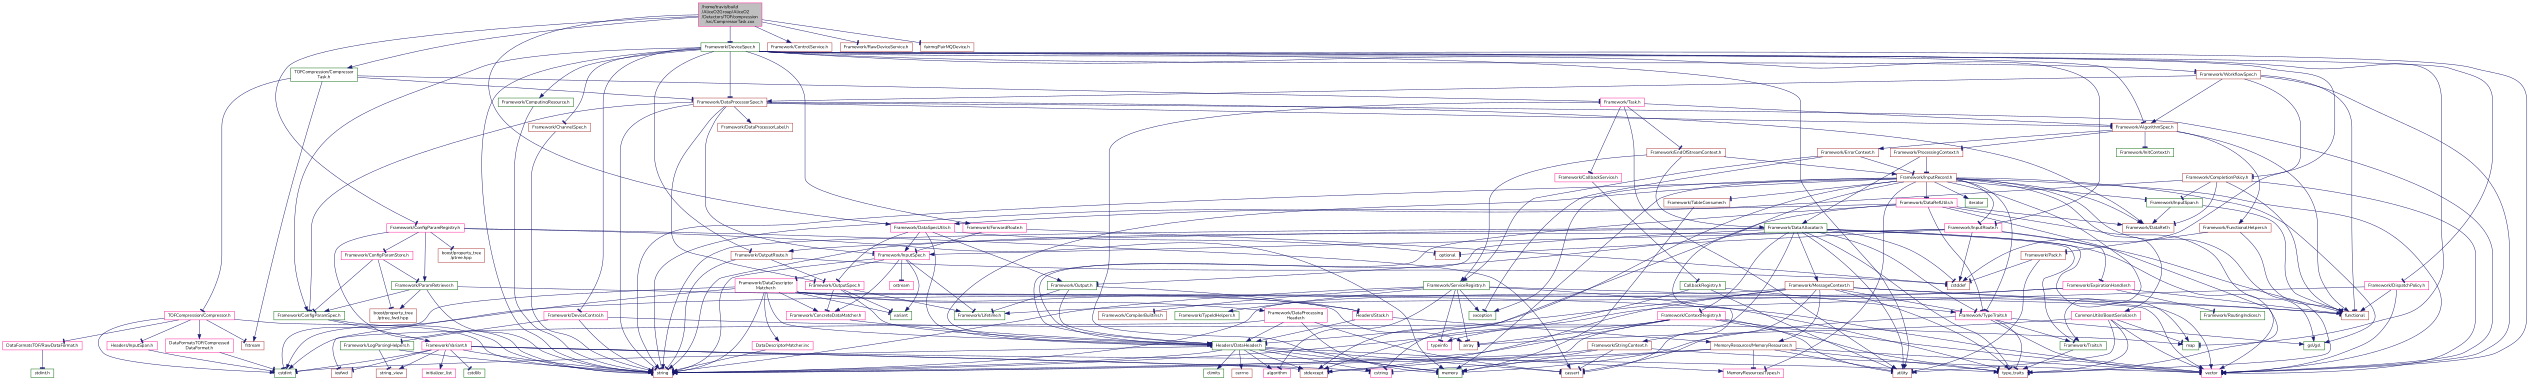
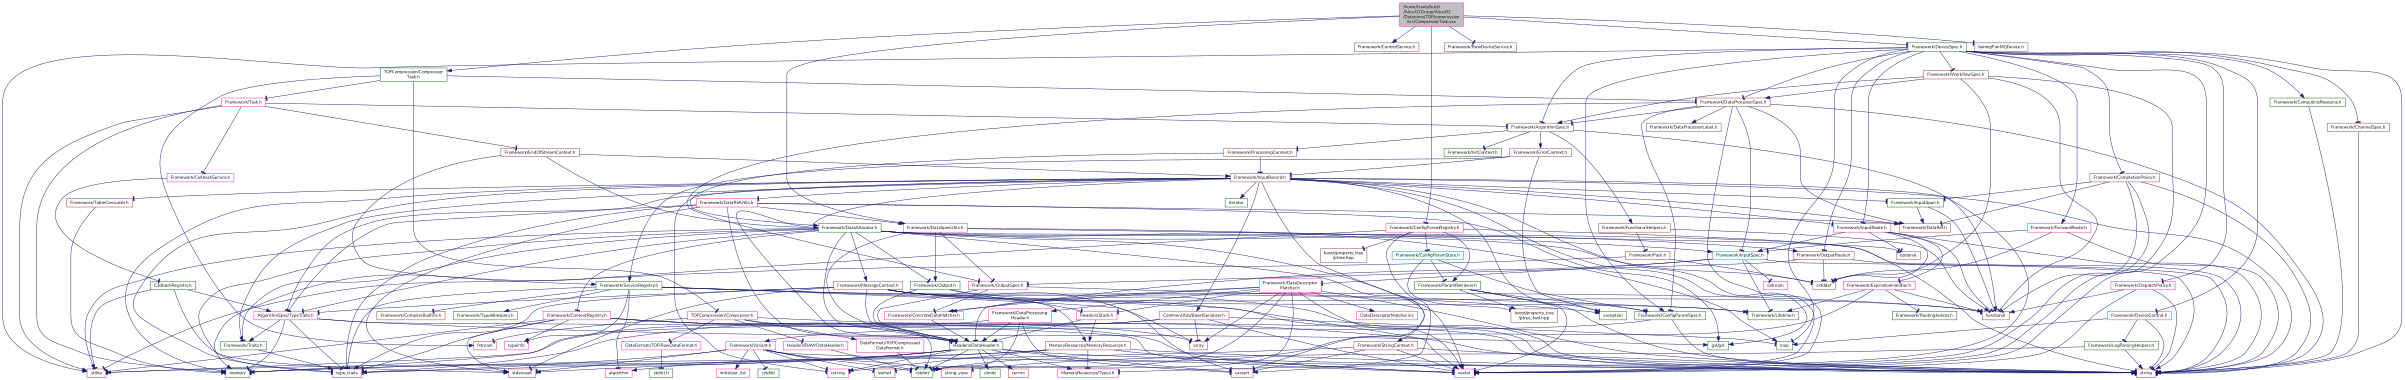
node "variant": removed
node "Framework/TypeTraits.h": label "Framework/TypeTraits.h" -> "AlgorithmSpec/TypeTraits.h"
node "Headers/InputSpan.h": label "Headers/InputSpan.h" -> "Headers/RAWDataHeader.h"
edge "DataDescriptorMatcher.inc" -> "string": now "Framework/ForwardRoute.h" -> "string"
